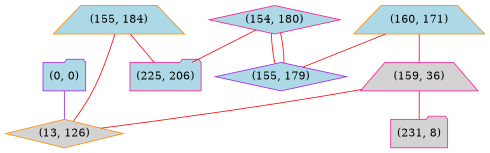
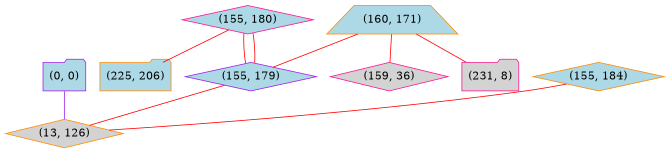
node "(155, 184)": shape trapezium -> diamond
node "(154, 180)": label "(154, 180)" -> "(155, 180)"
edge "(155, 184)" -- "(225, 206)": removed
node "(225, 206)": color deeppink -> darkorange
node "(159, 36)": shape trapezium -> diamond
edge "(159, 36)" -- "(231, 8)": now "(160, 171)" -- "(231, 8)"
edge "(159, 36)" -- "(13, 126)": now "(155, 179)" -- "(13, 126)"
